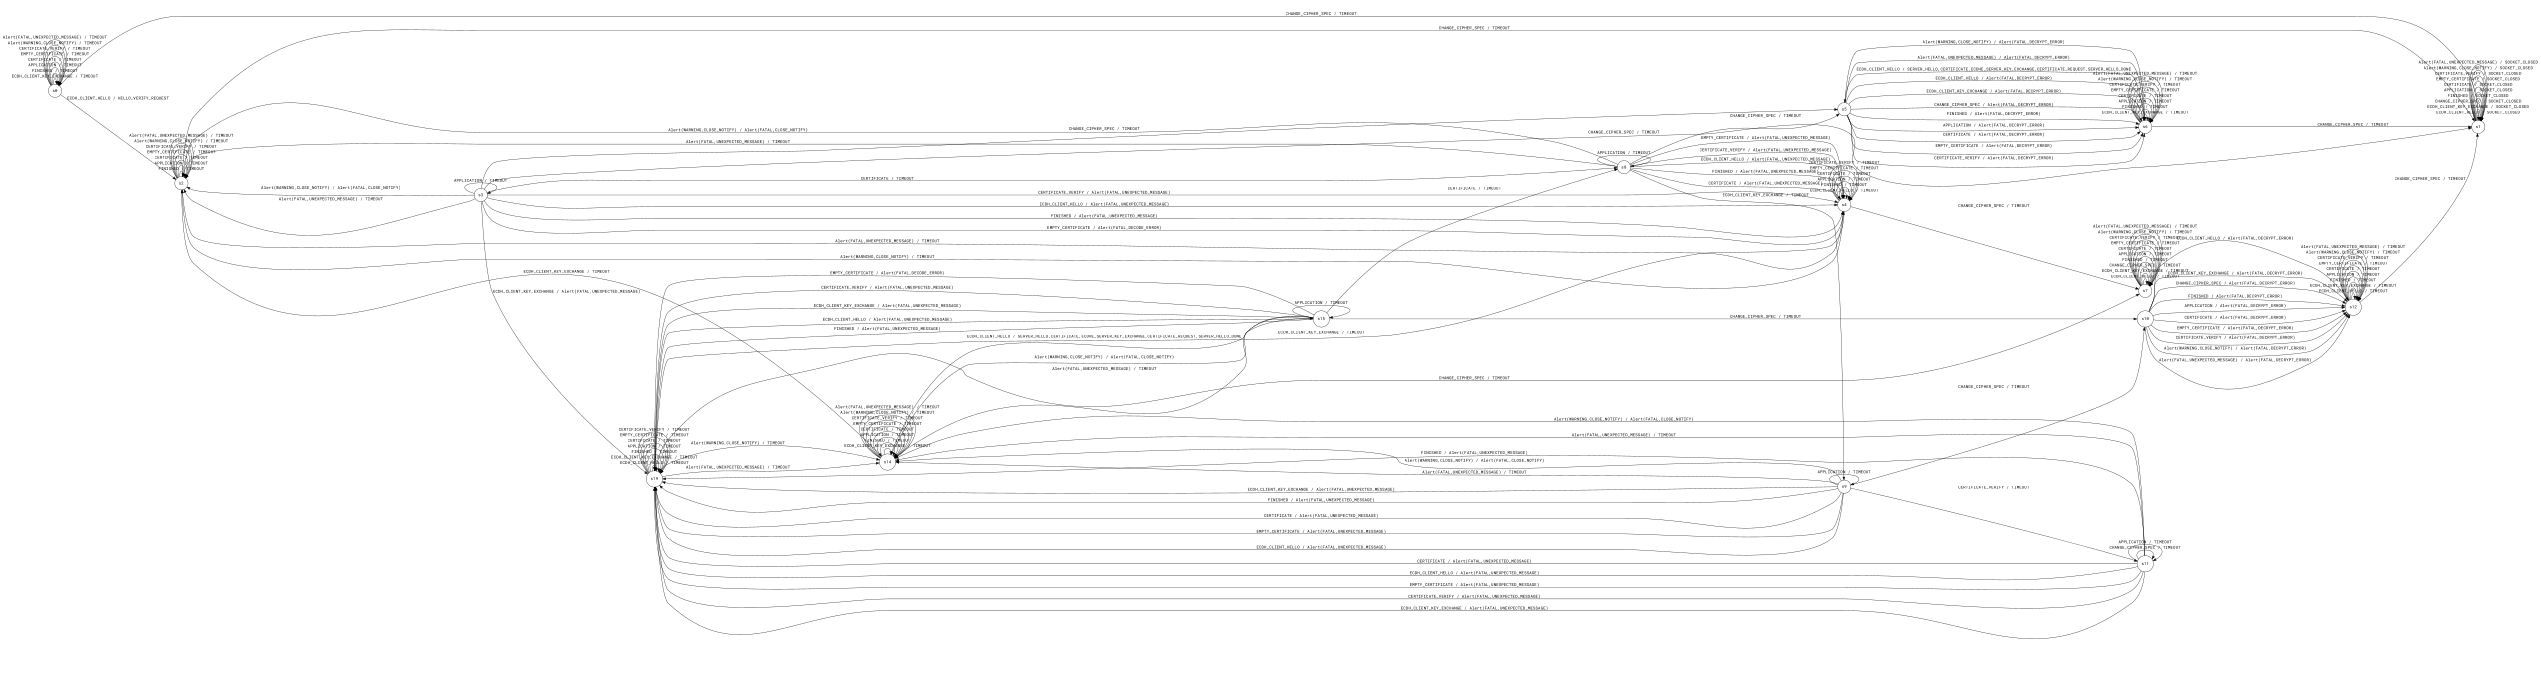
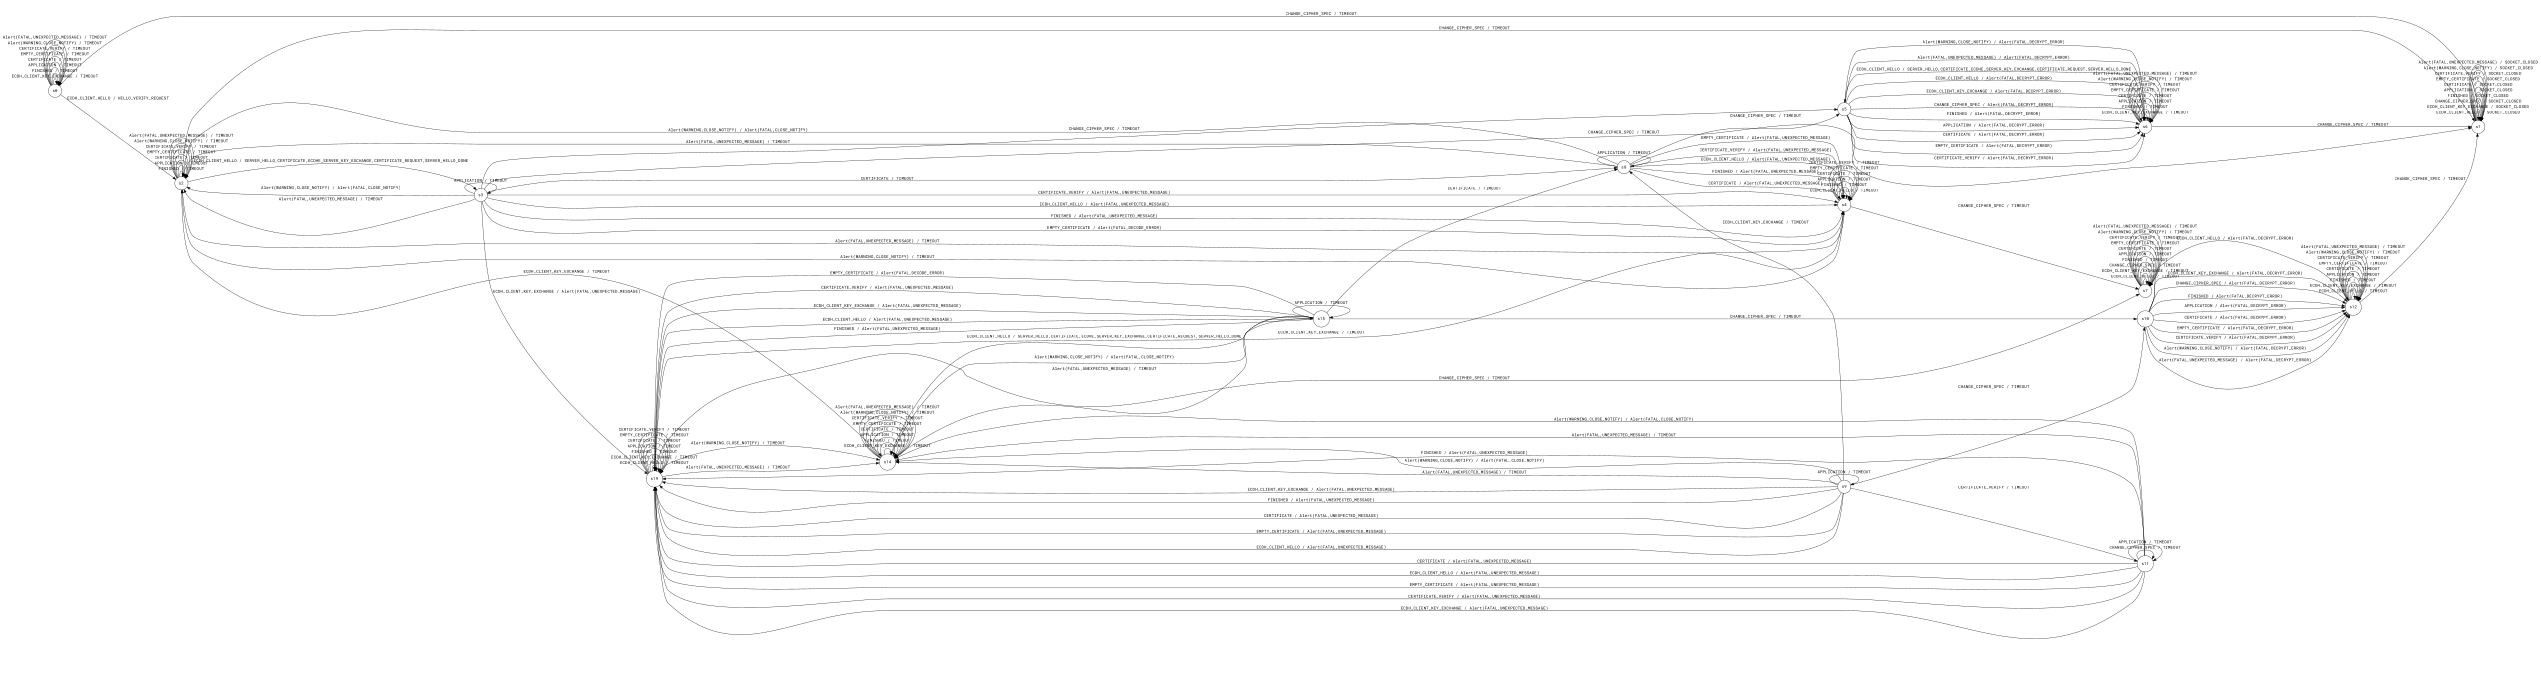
edge "s2" -> "s3": added, label "ECDH_CLIENT_HELLO / SERVER_HELLO,CERTIFICATE,ECDHE_SERVER_KEY_EXCHANGE,CERTIFICATE_REQUEST,SERVER_HELLO_DONE"
edge "s8" -> "s9": reversed
